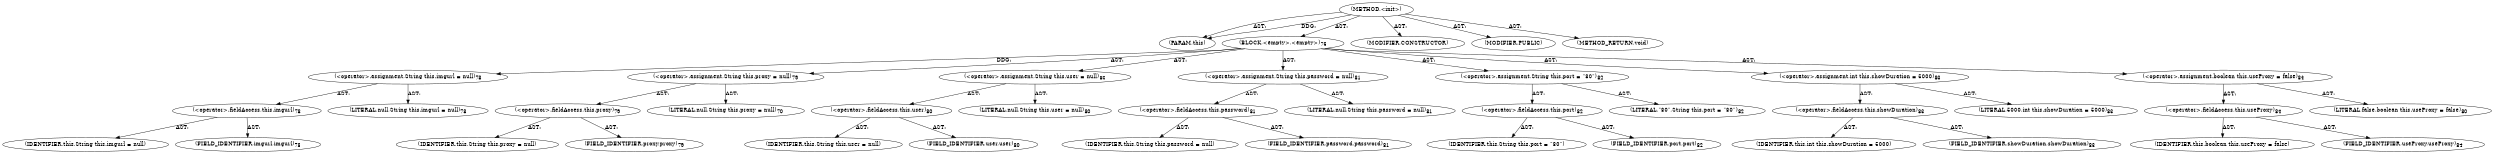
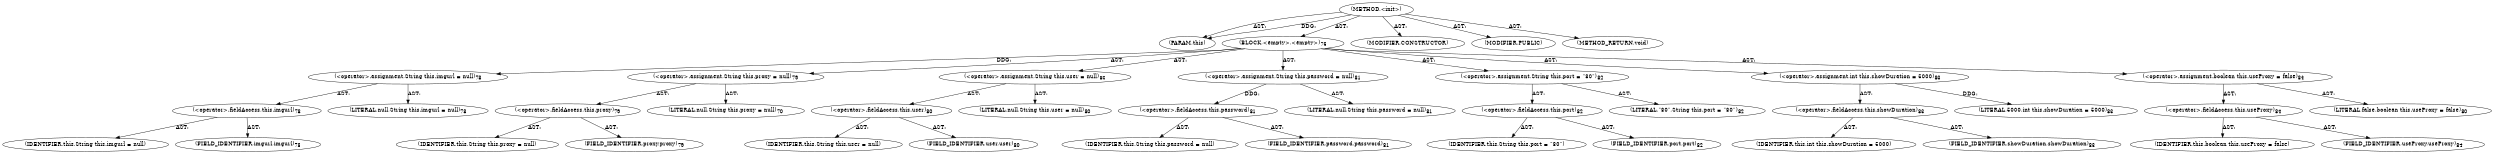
edge "(<operator>.assignment,String this.password = null)" -> "(<operator>.fieldAccess,this.password)": label "AST: " -> "DDG: "
edge "(<operator>.assignment,int this.showDuration = 5000)" -> "(LITERAL,5000,int this.showDuration = 5000)": label "AST: " -> "DDG: "
